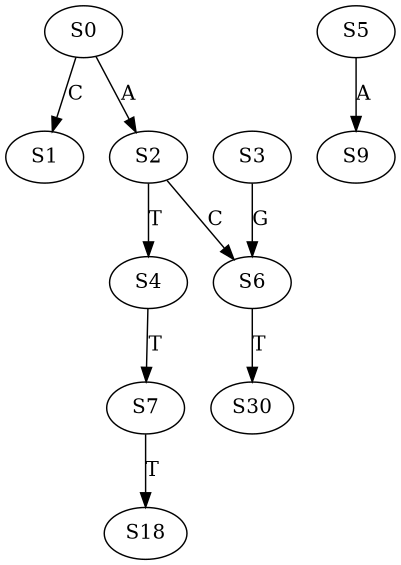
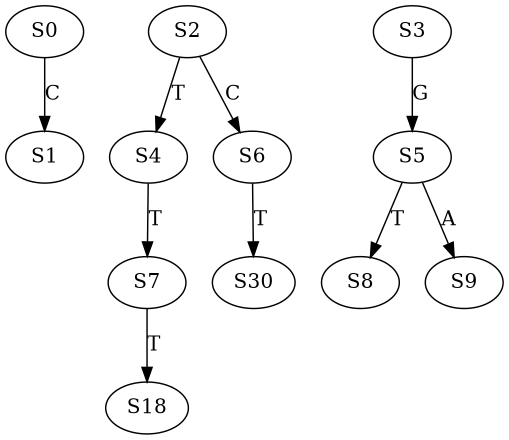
edge "S0" -> "S2": removed, label "A"
edge "S3" -> "S6": now "S3" -> "S5"
node "S8": added
